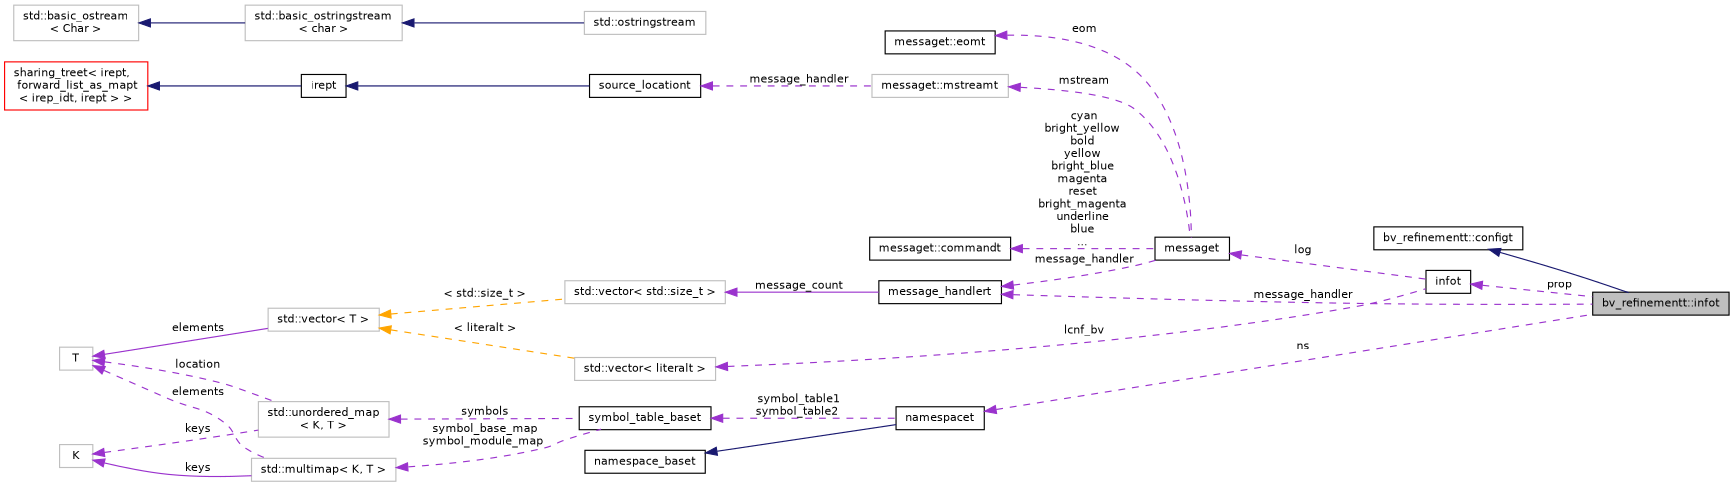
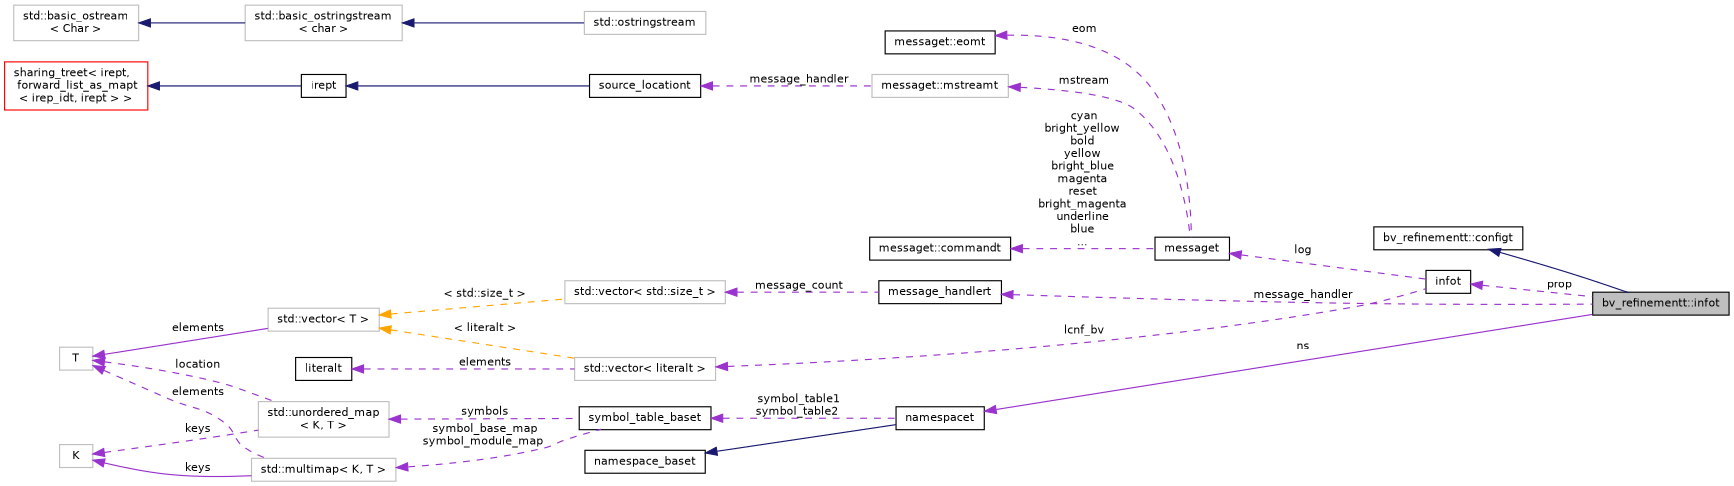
edge "messaget" -> "message_handlert": removed, label "message_handler"
edge "message_handlert" -> "std::vector< std::size_t >": style solid -> dashed
edge "bv_refinementt::infot" -> "namespacet": style dashed -> solid
node "literalt": added
